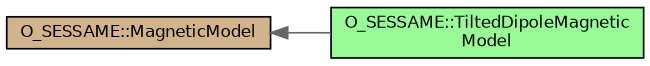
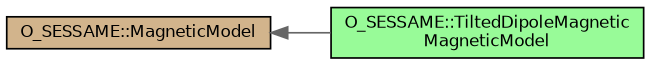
node "O_SESSAME::TiltedDipoleMagnetic Model": label "O_SESSAME::TiltedDipoleMagnetic Model" -> "O_SESSAME::TiltedDipoleMagnetic MagneticModel"
